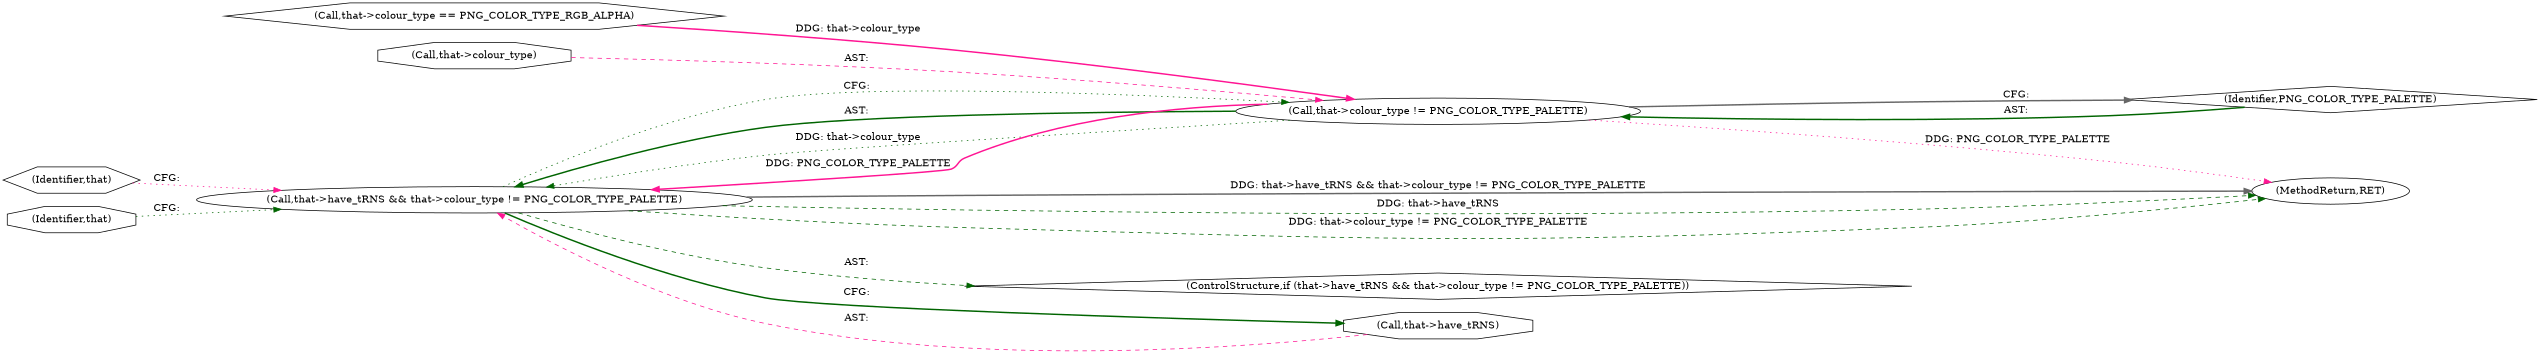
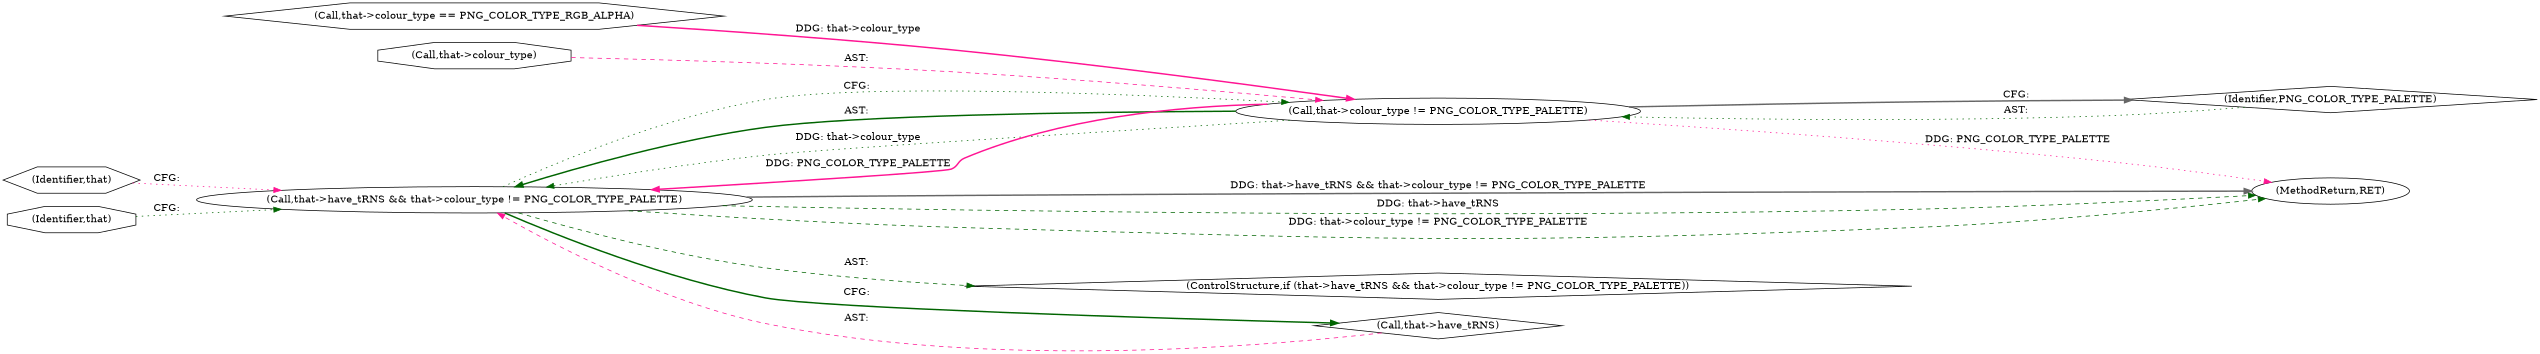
edge "(Identifier,PNG_COLOR_TYPE_PALETTE)" -> "(Call,that->colour_type != PNG_COLOR_TYPE_PALETTE)": style bold -> dotted
node "(Call,that->have_tRNS)": shape octagon -> diamond
